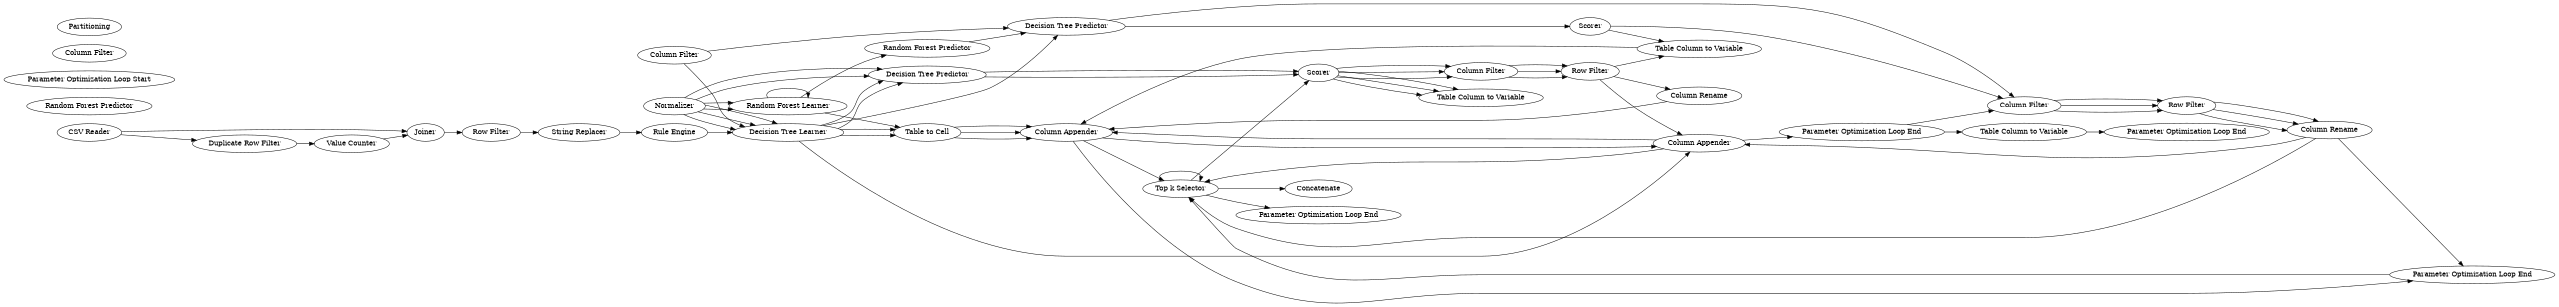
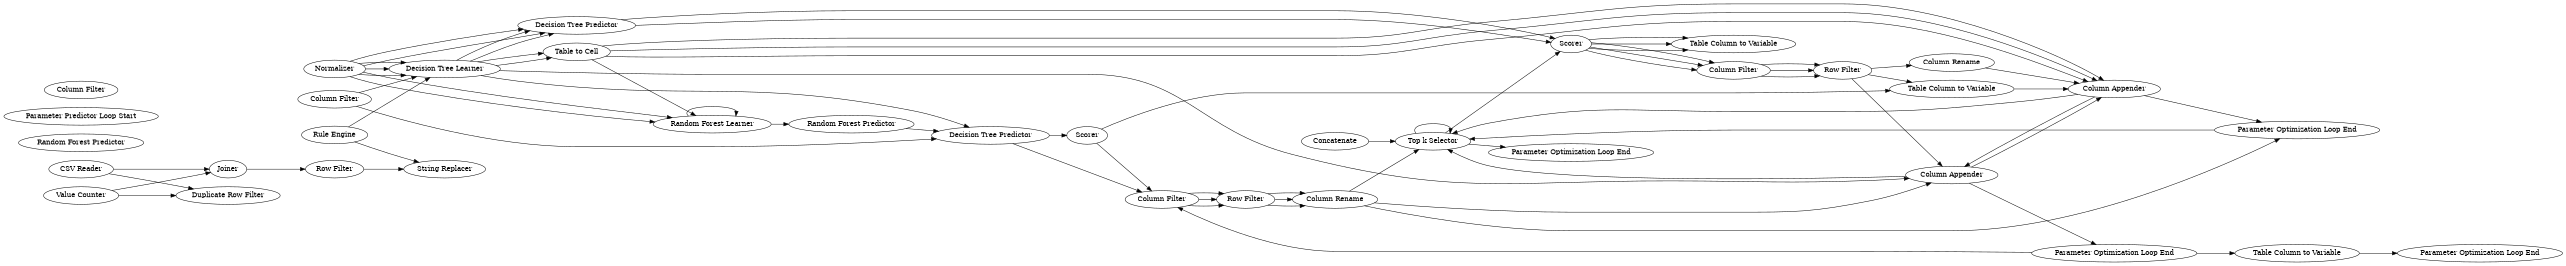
node "Partitioning": removed
node "Parameter Optimization Loop Start": label "Parameter Optimization Loop Start" -> "Parameter Predictor Loop Start"
edge "Random Forest Learner" -> "Table to Cell": reversed
edge "String Replacer" -> "Rule Engine": reversed
edge "Duplicate Row Filter" -> "Value Counter": reversed
edge "Top k Selector" -> "Concatenate": reversed
